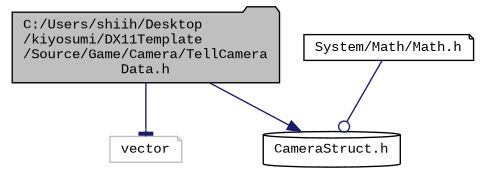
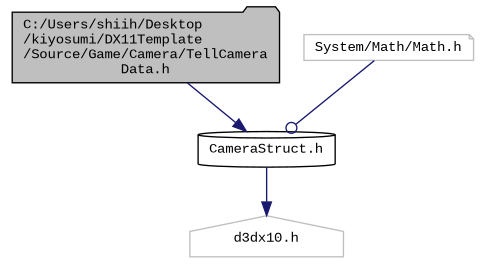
node "System/Math/Math.h": color black -> grey75
node "vector": removed
node "d3dx10.h": added
